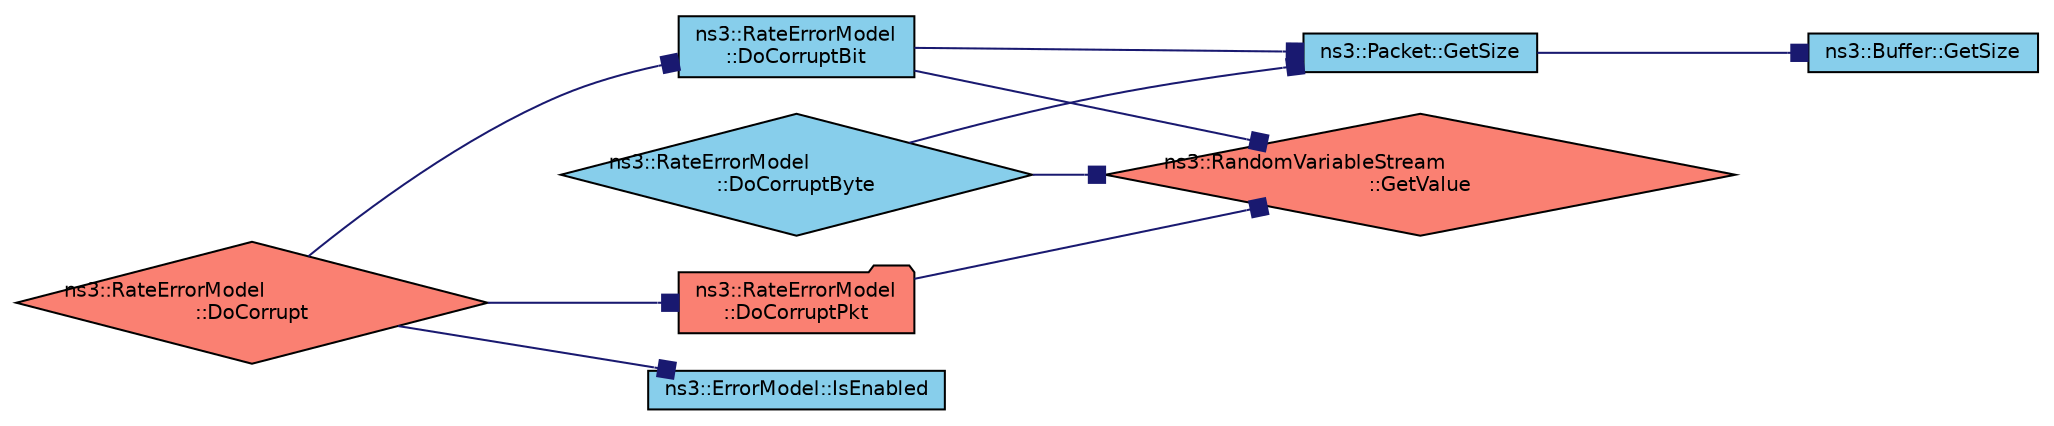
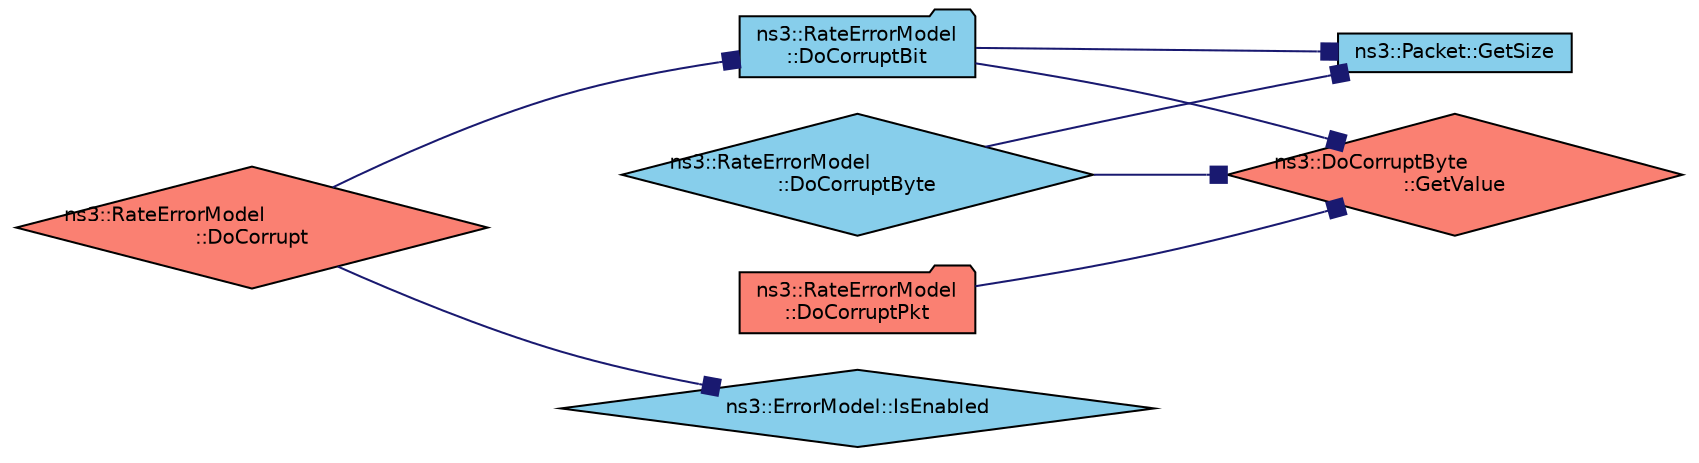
node "ns3::RateErrorModel ::DoCorruptBit": shape box -> folder
node "ns3::Buffer::GetSize": removed
node "ns3::RandomVariableStream ::GetValue": label "ns3::RandomVariableStream ::GetValue" -> "ns3::DoCorruptByte ::GetValue"
edge "ns3::RateErrorModel ::DoCorrupt" -> "ns3::RateErrorModel ::DoCorruptPkt": removed
node "ns3::ErrorModel::IsEnabled": shape box -> diamond
